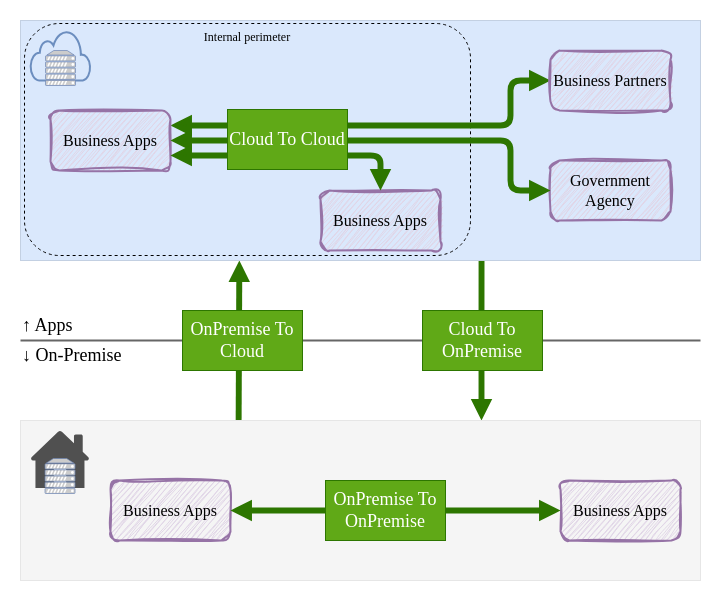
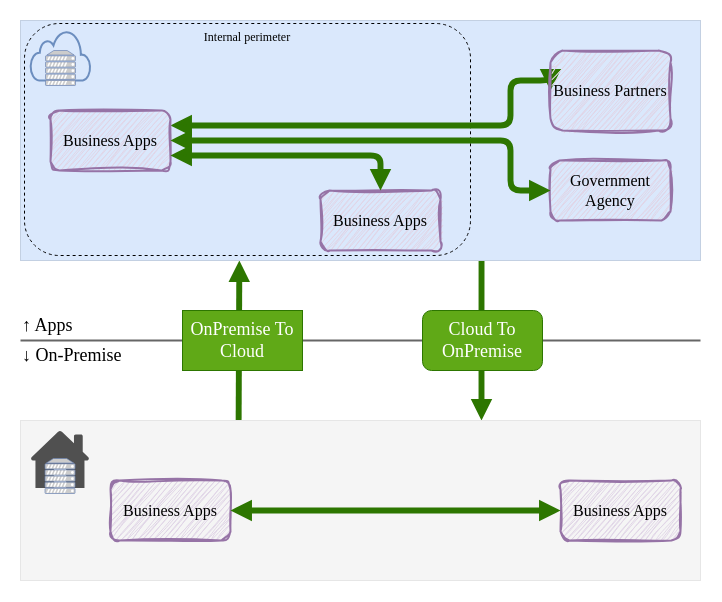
node "Business Partners": size 120x60 -> 120x80
node "Cloud To Cloud": removed
node "Cloud To OnPremise": shape rectangle -> rounded rectangle
node "OnPremise To OnPremise": removed
